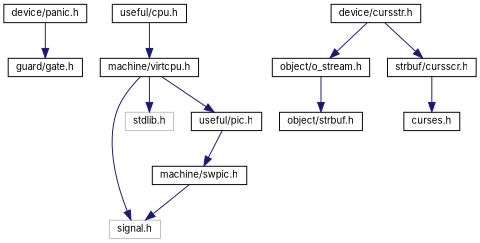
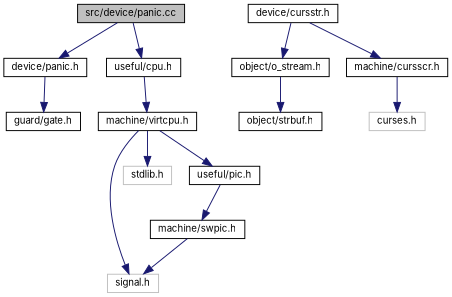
node "src/device/panic.cc": added
node "strbuf/cursscr.h": label "strbuf/cursscr.h" -> "machine/cursscr.h"
node "curses.h": color black -> grey75
